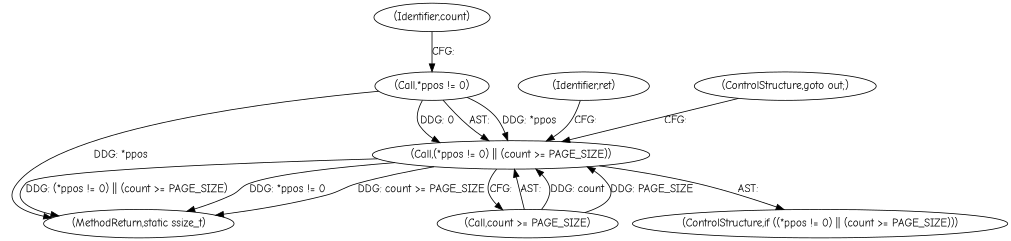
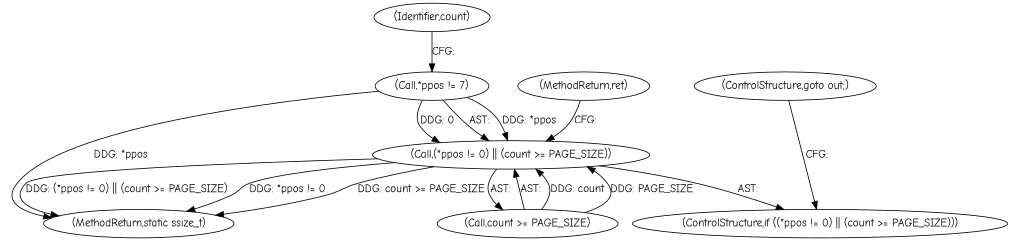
node "(Call,*ppos != 0)": label "(Call,*ppos != 0)" -> "(Call,*ppos != 7)"
node "(Identifier,ret)": label "(Identifier,ret)" -> "(MethodReturn,ret)"
edge "(ControlStructure,goto out;)" -> "(Call,(*ppos != 0) || (count >= PAGE_SIZE))": now "(ControlStructure,goto out;)" -> "(ControlStructure,if ((*ppos != 0) || (count >= PAGE_SIZE)))"
edge "(Call,(*ppos != 0) || (count >= PAGE_SIZE))" -> "(Call,count >= PAGE_SIZE)": label "CFG: " -> "AST: "
